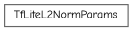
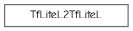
node "TfLiteL2NormParams": label "TfLiteL2NormParams" -> "TfLiteL2TfLiteL"
